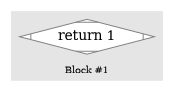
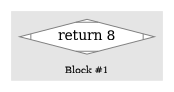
node "return 1": label "return 1" -> "return 8"
